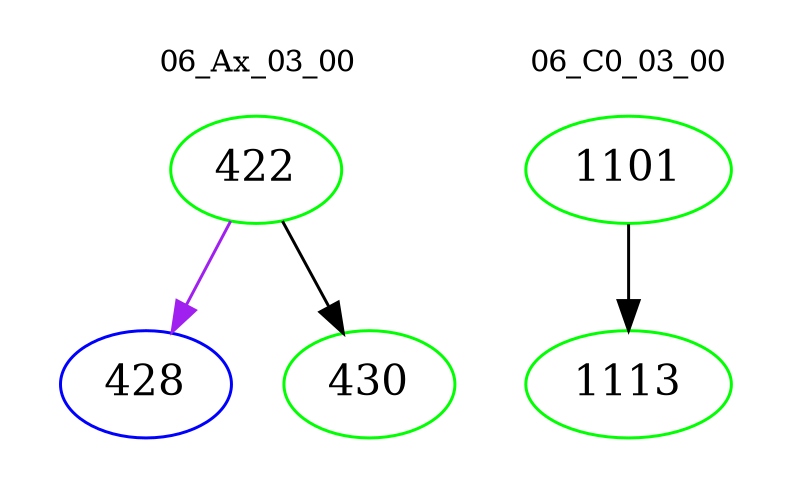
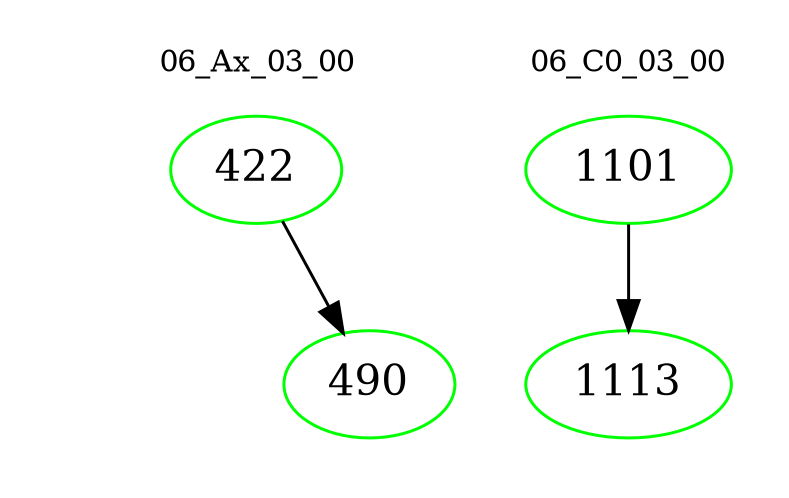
node "428": removed
node "430": label "430" -> "490"
